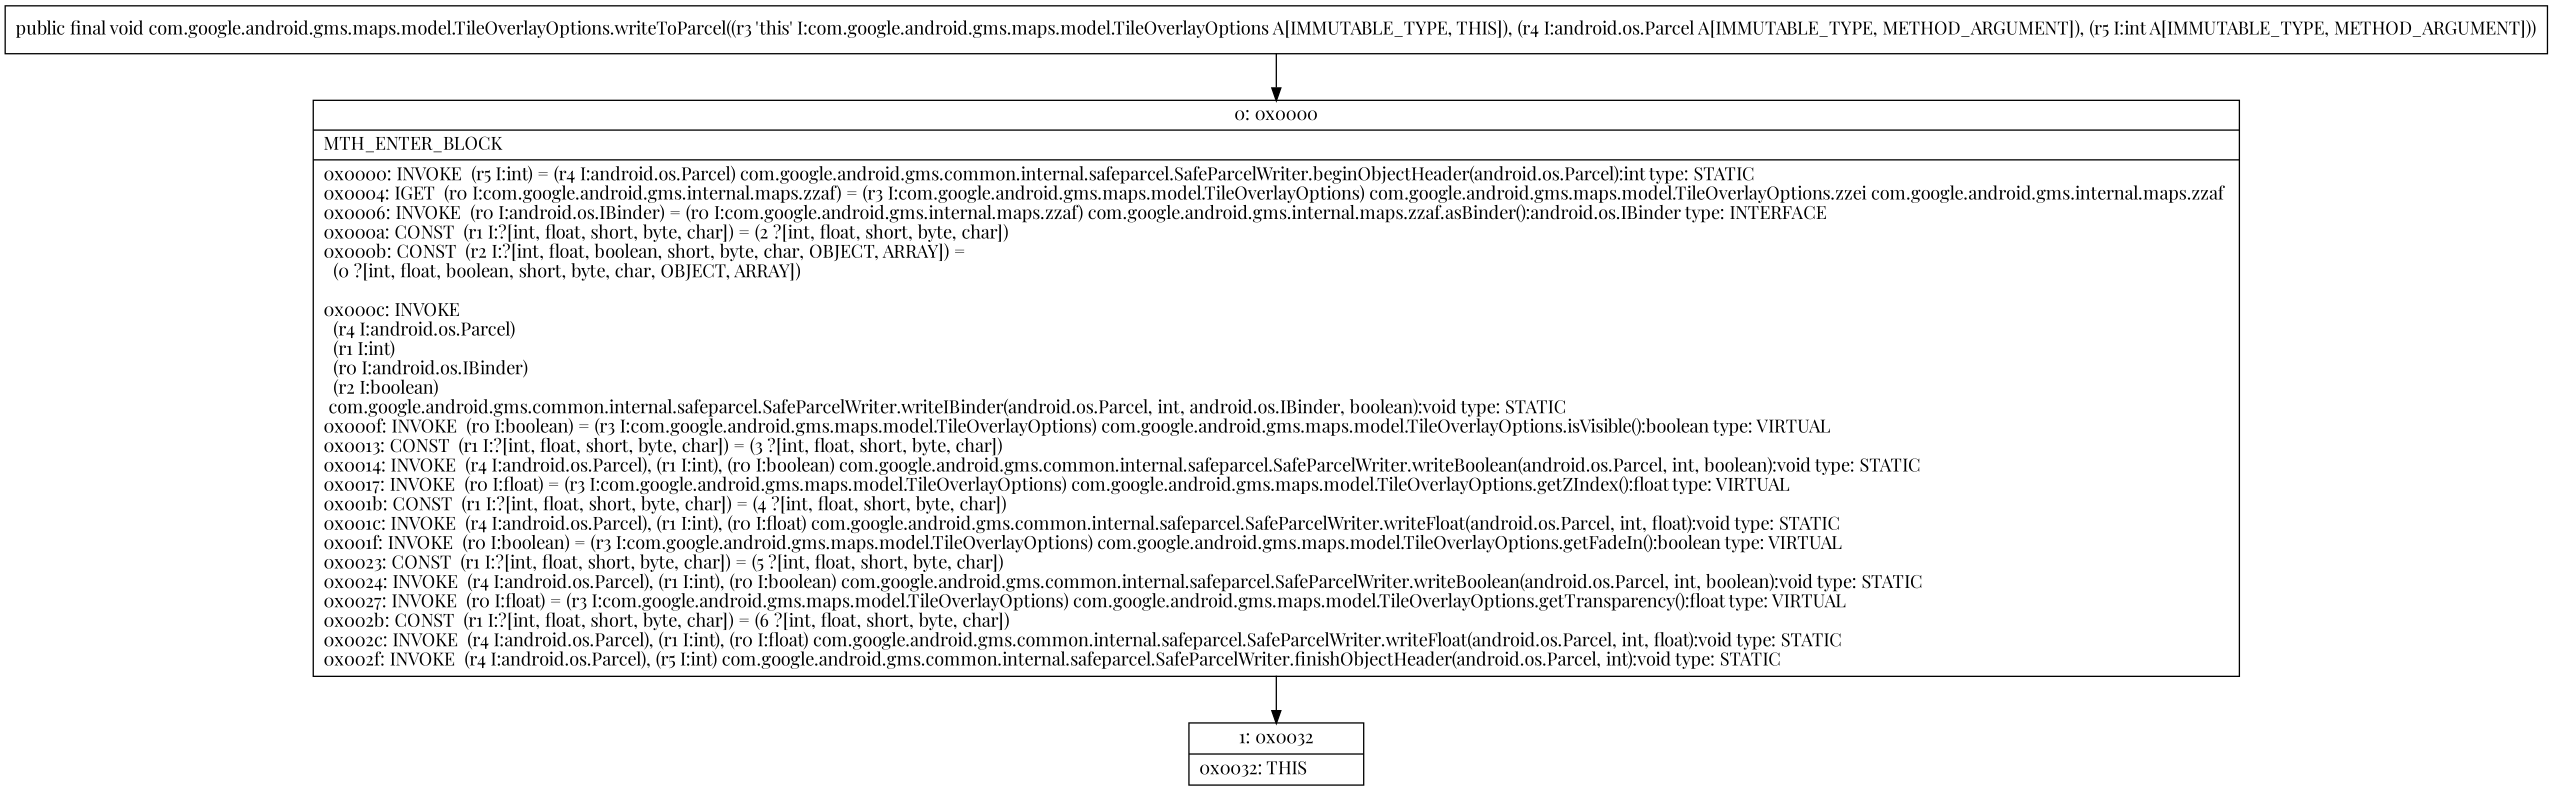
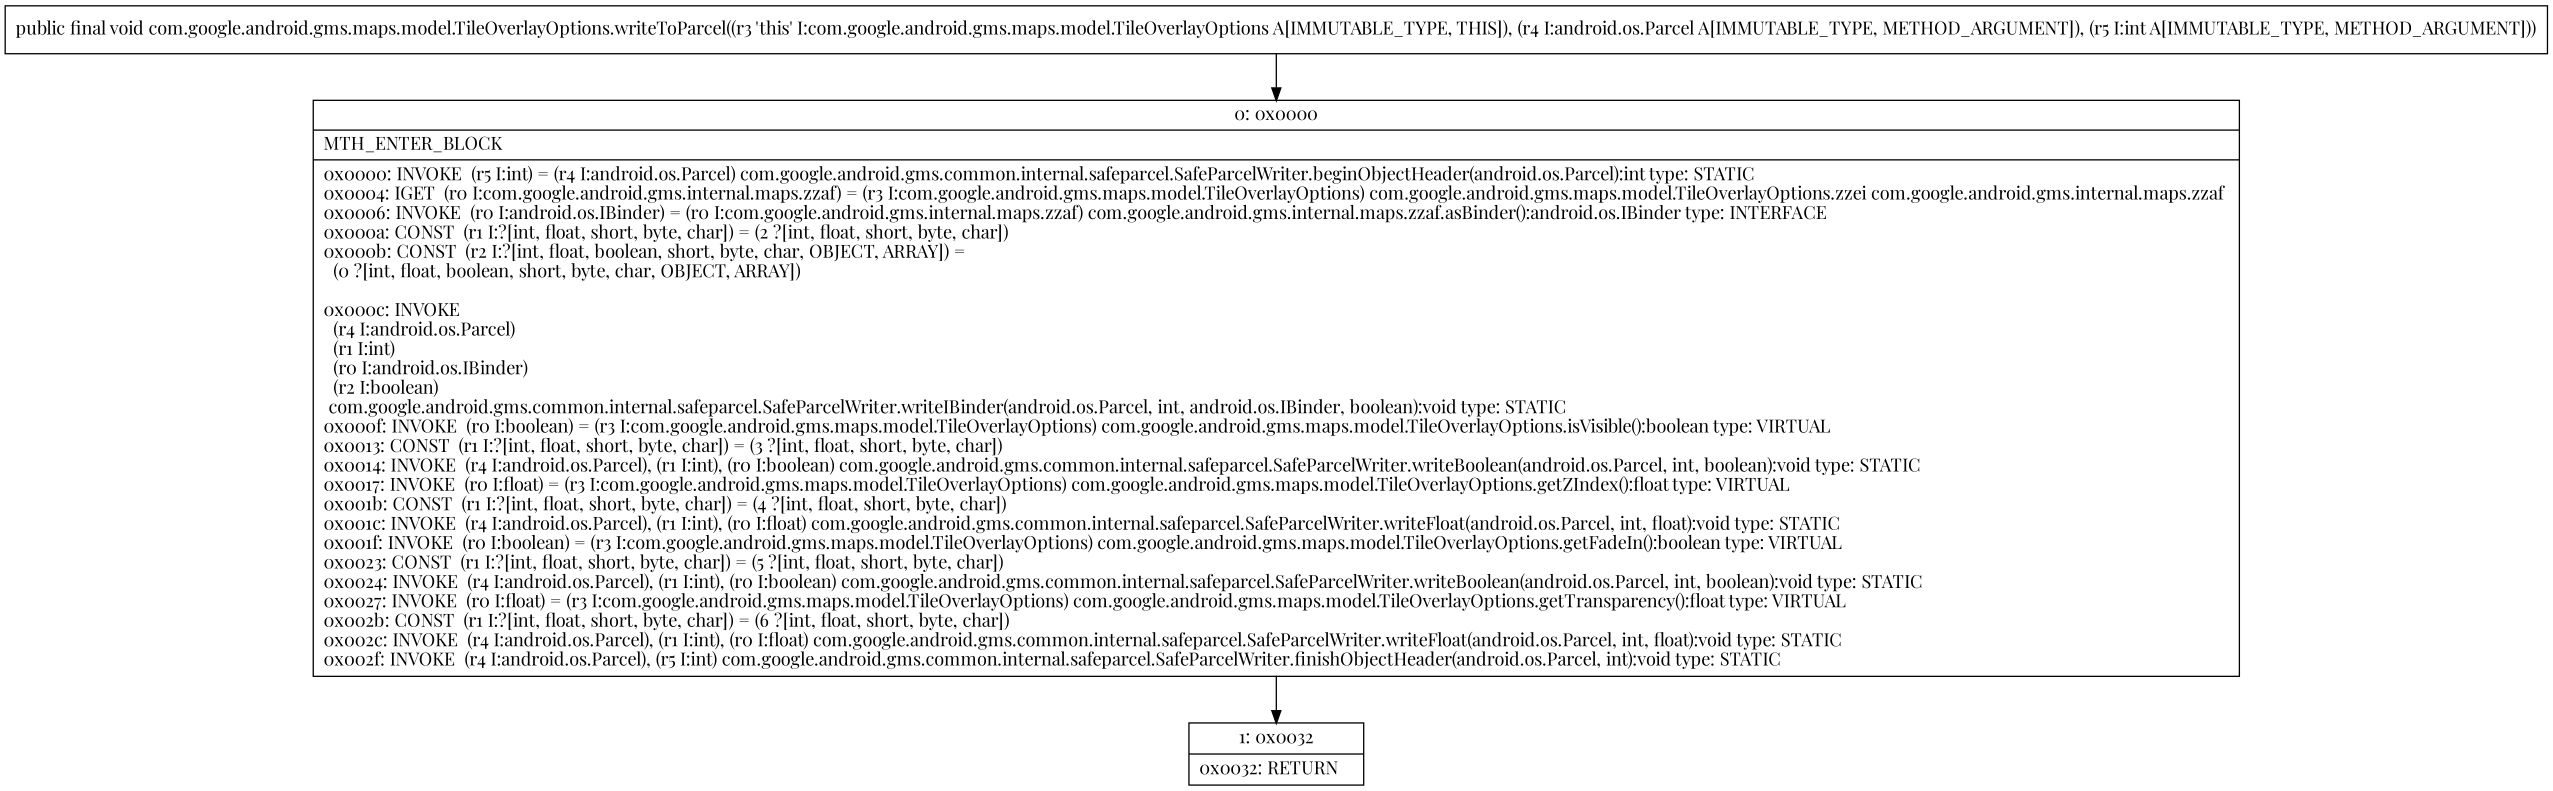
node "1: 0x0032": text "0x0032: THIS" -> "0x0032: RETURN"
